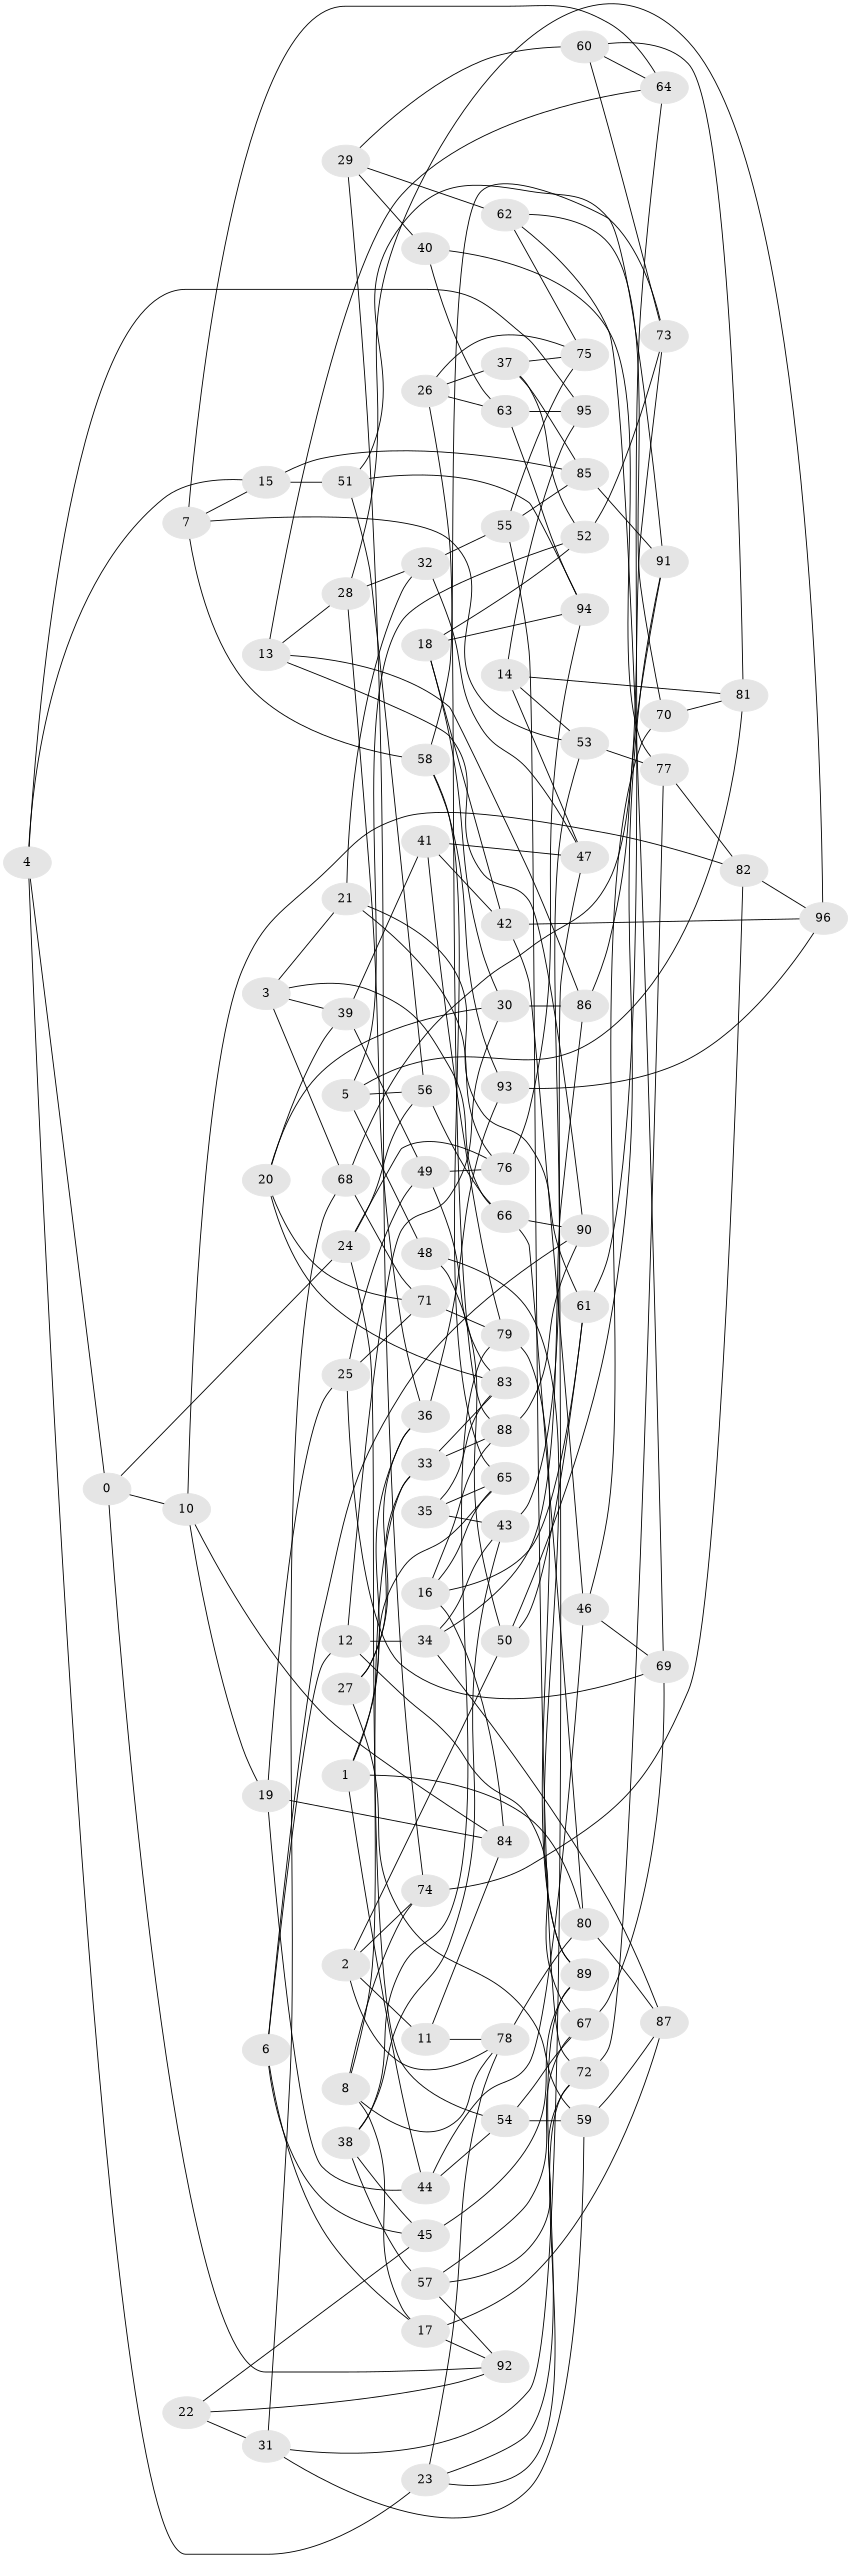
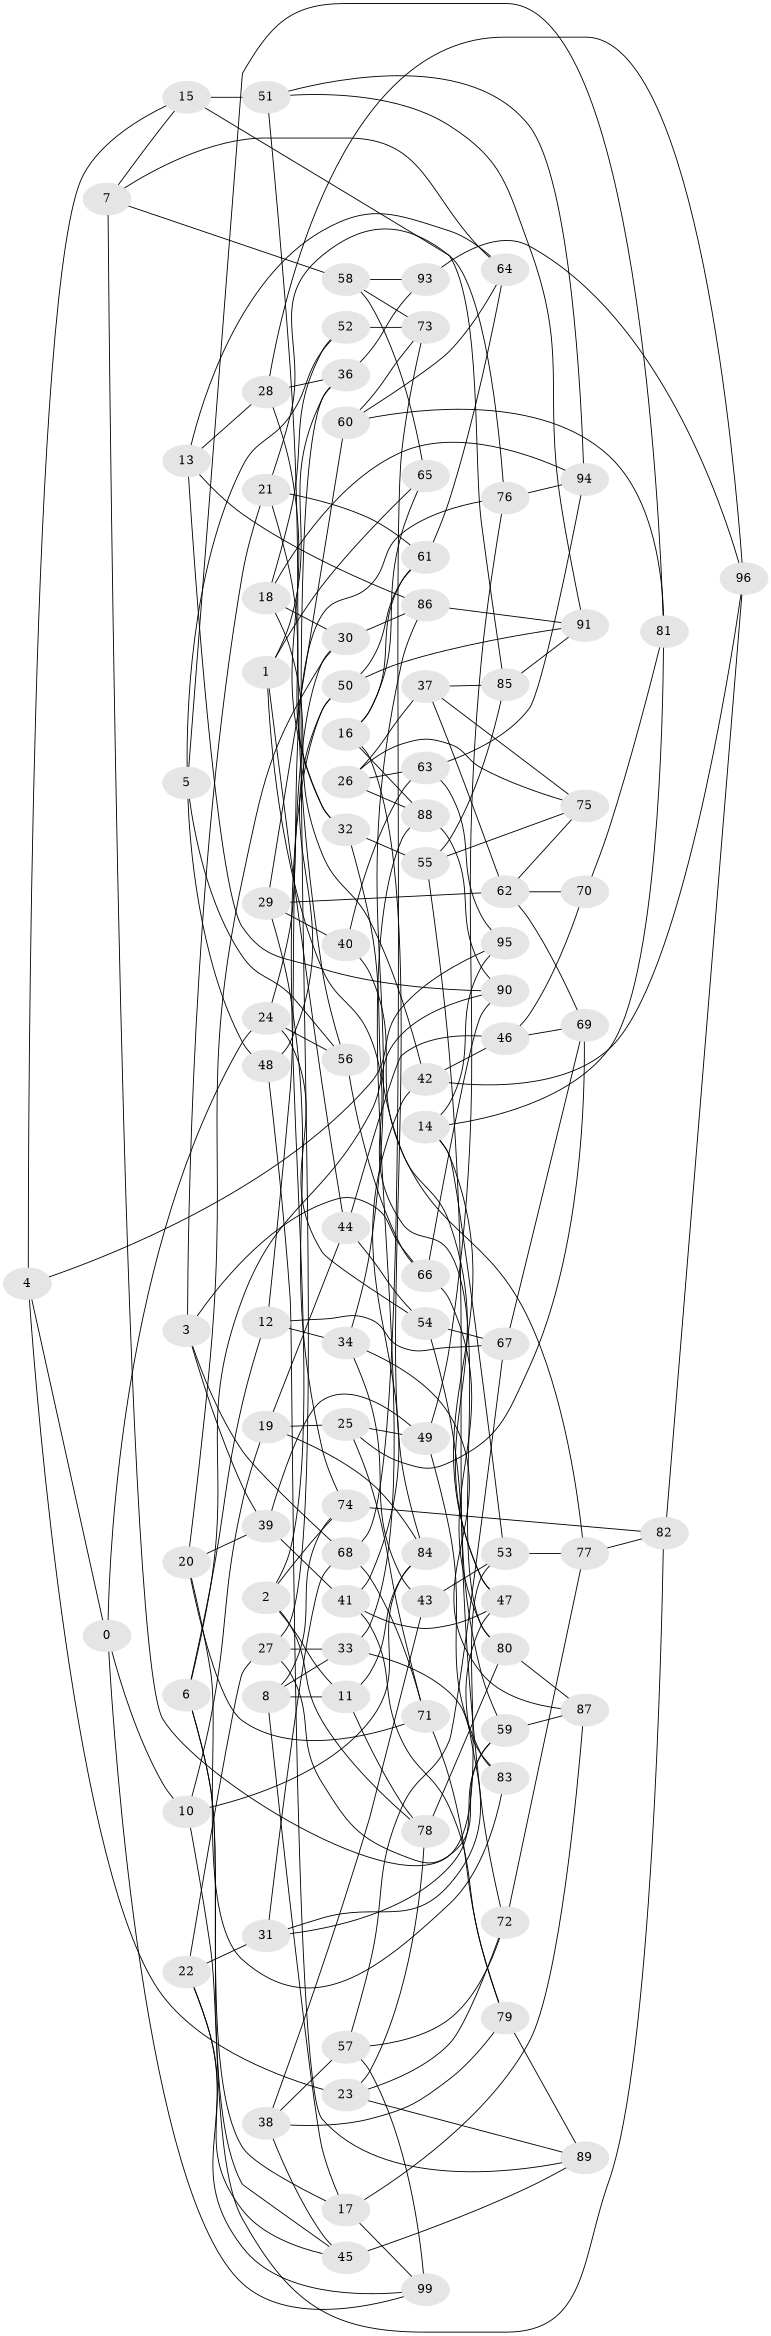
edge "37" -- "52": now "37" -- "62"
node "35": removed
edge "27" -- "22": added
edge "78" -- "8": now "11" -- "8"
node "92": label "92" -> "99"
